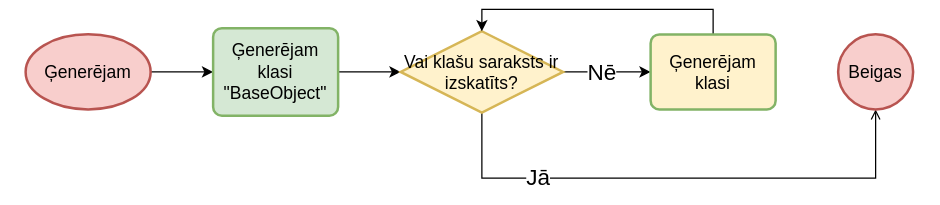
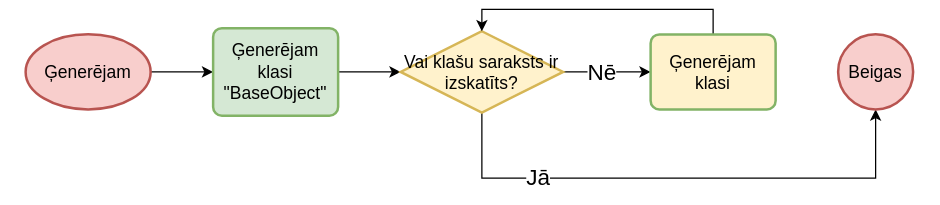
edge "Vai klašu saraksts ir izskatīts?" -> "Beigas": arrowhead open -> classic
